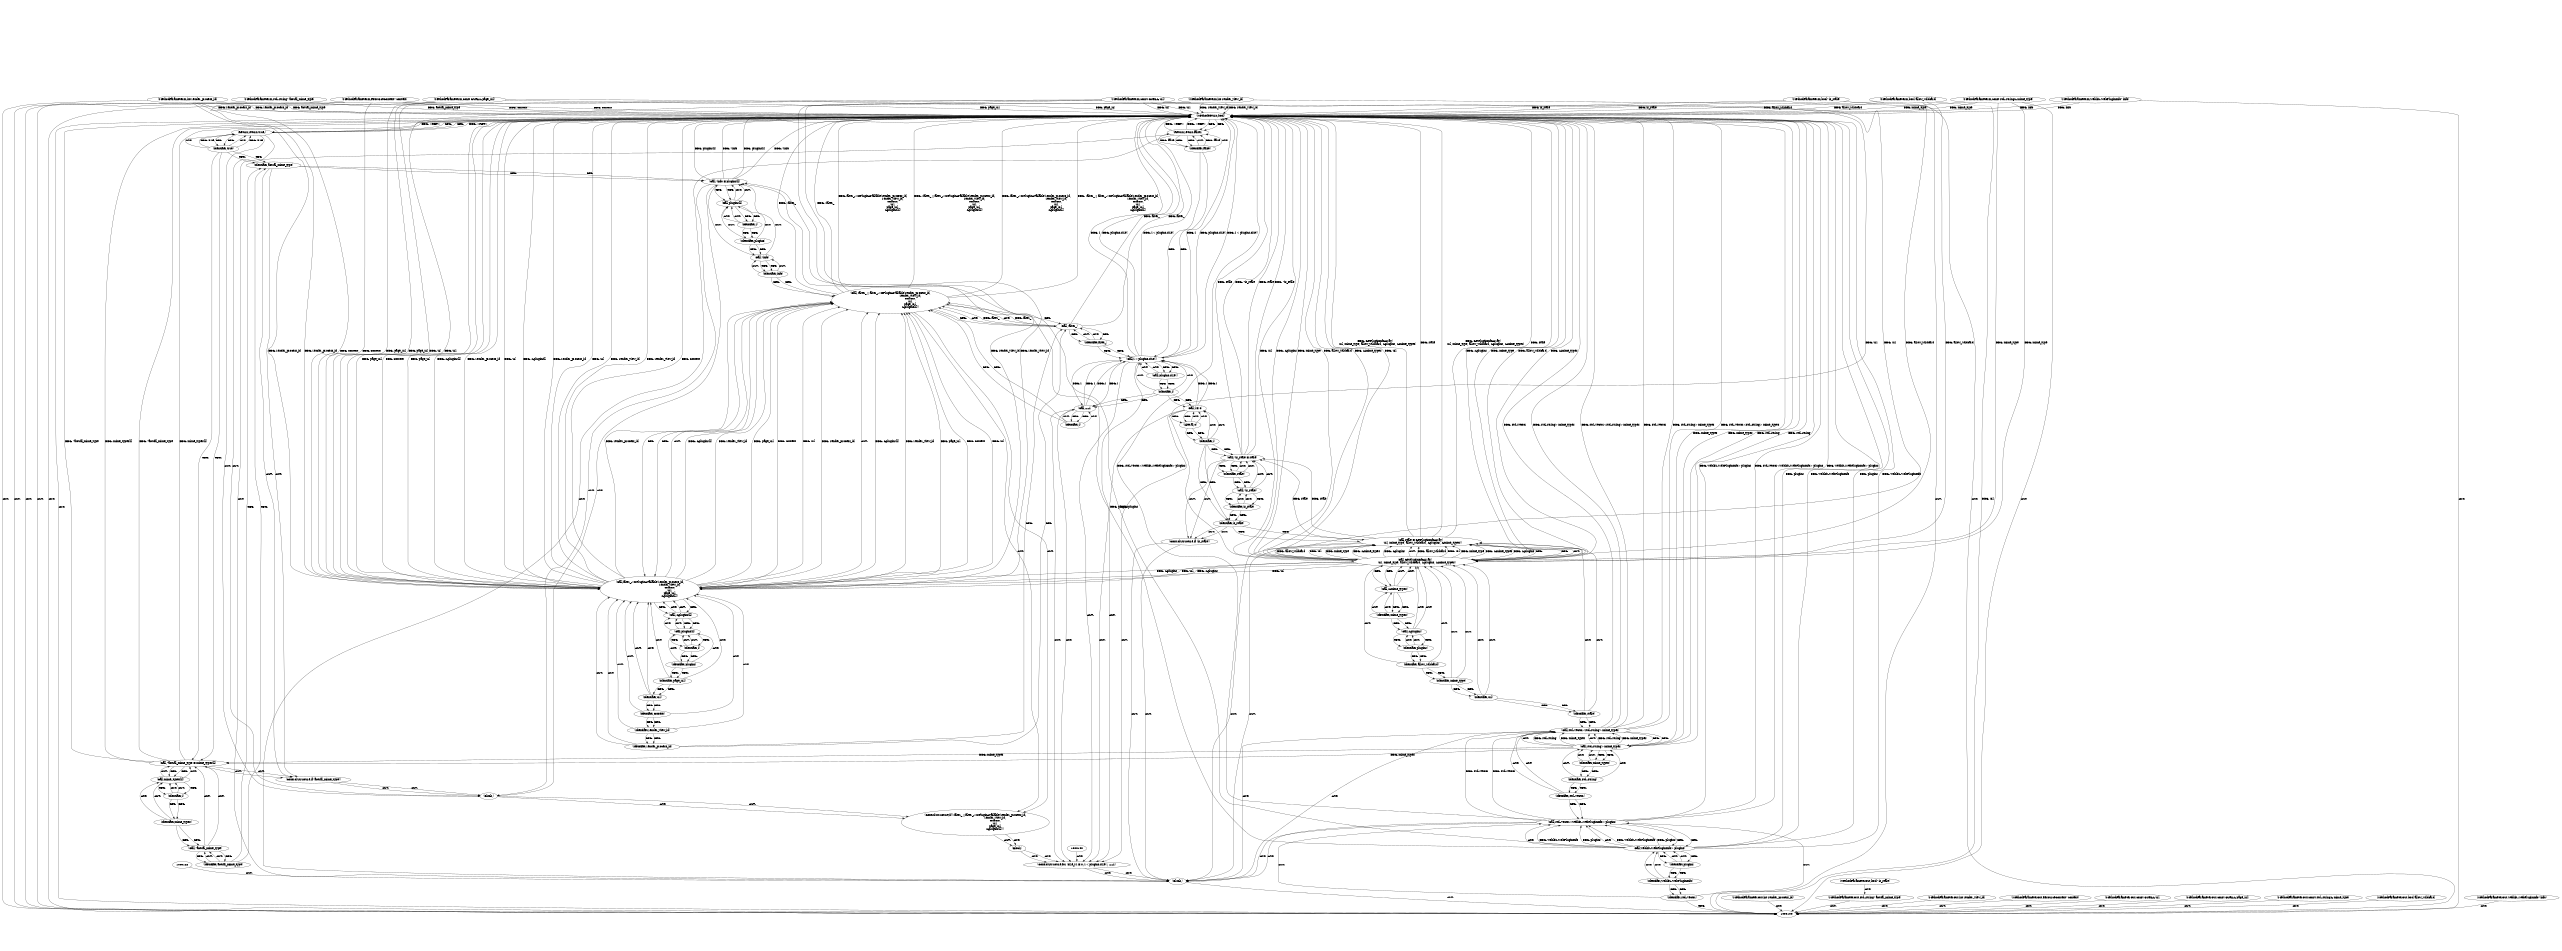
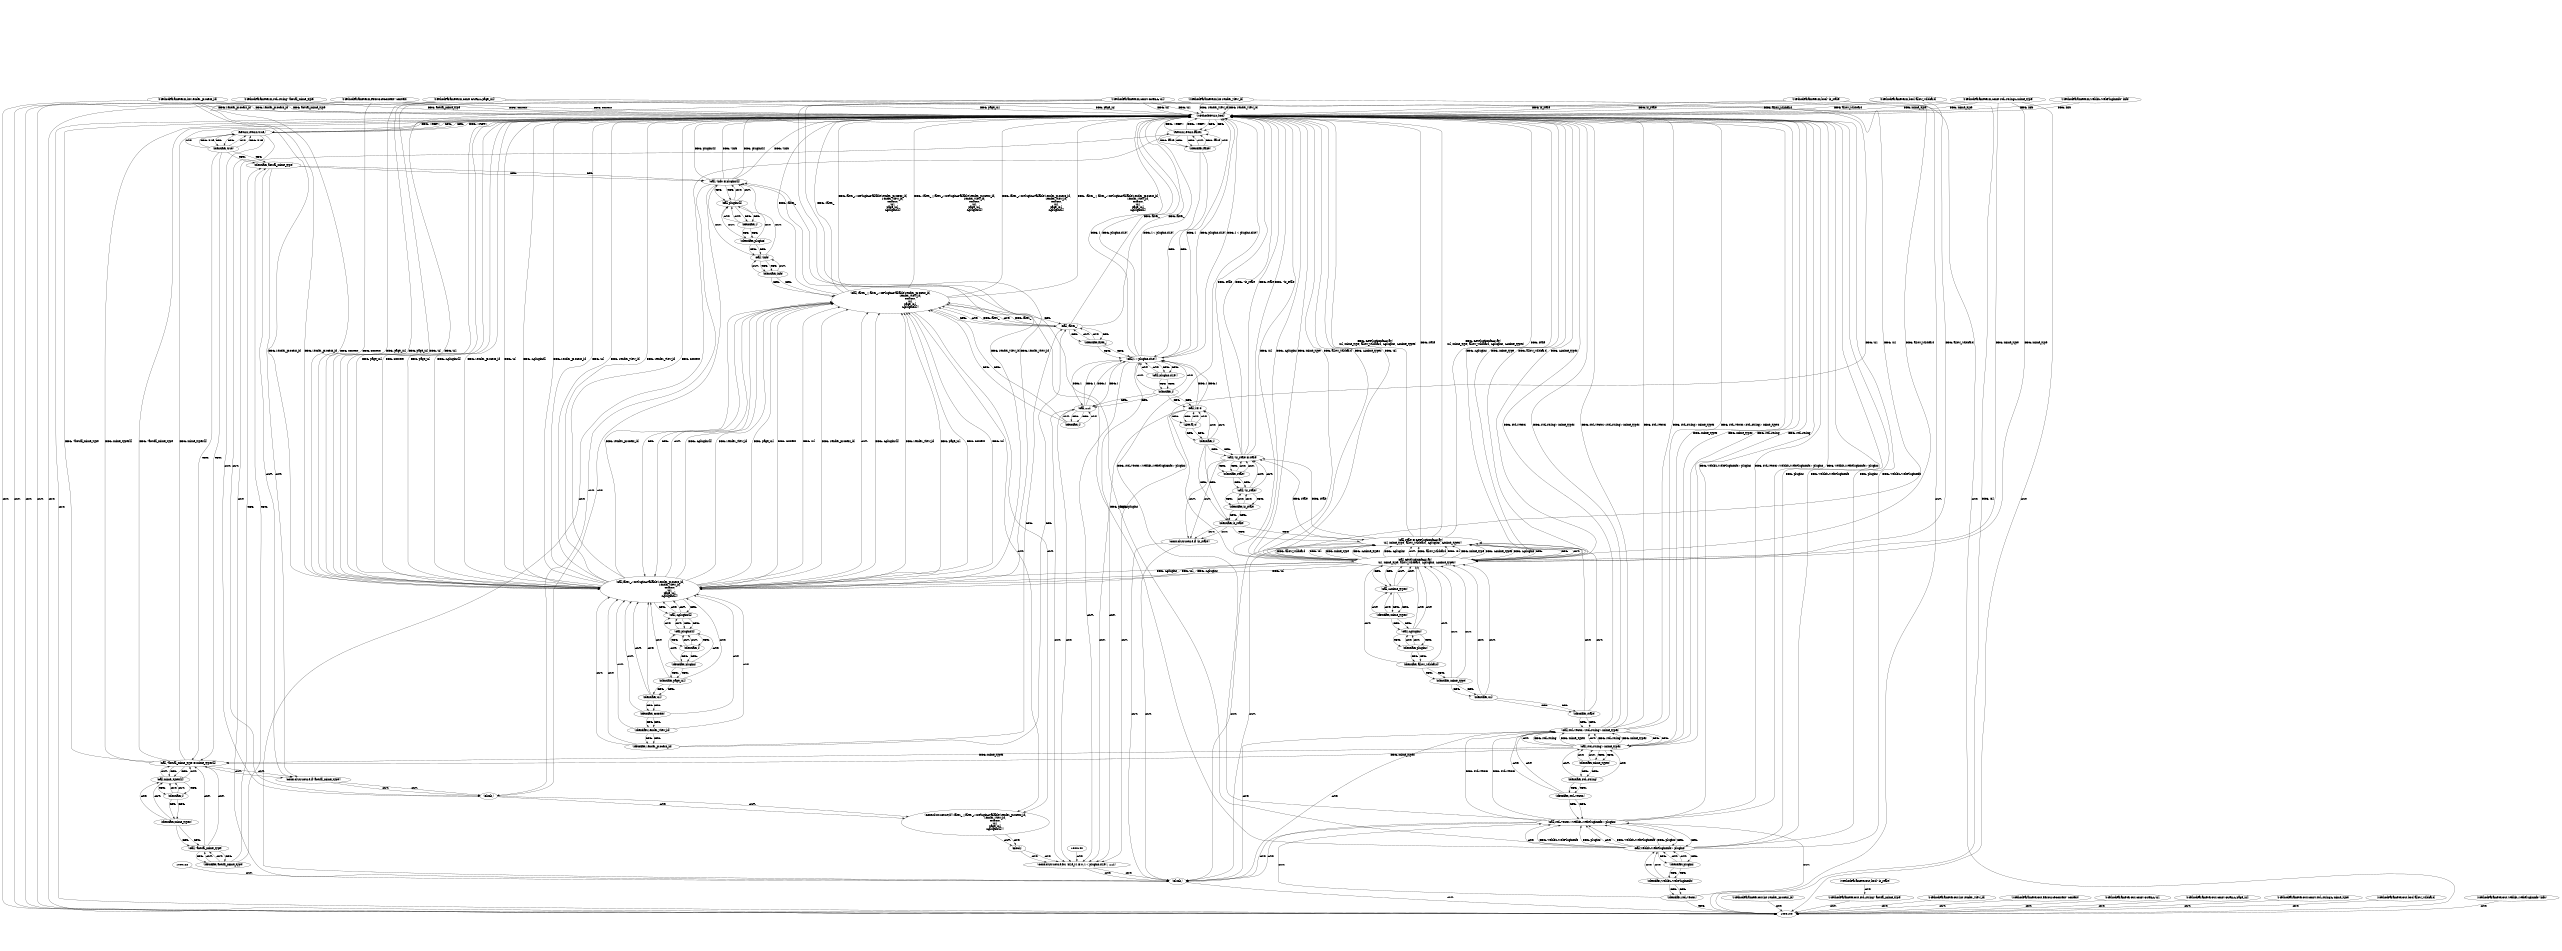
edge "(MethodParameterIn,webkit::WebPluginInfo* info)" -> "1000100": removed, label "AST:"
